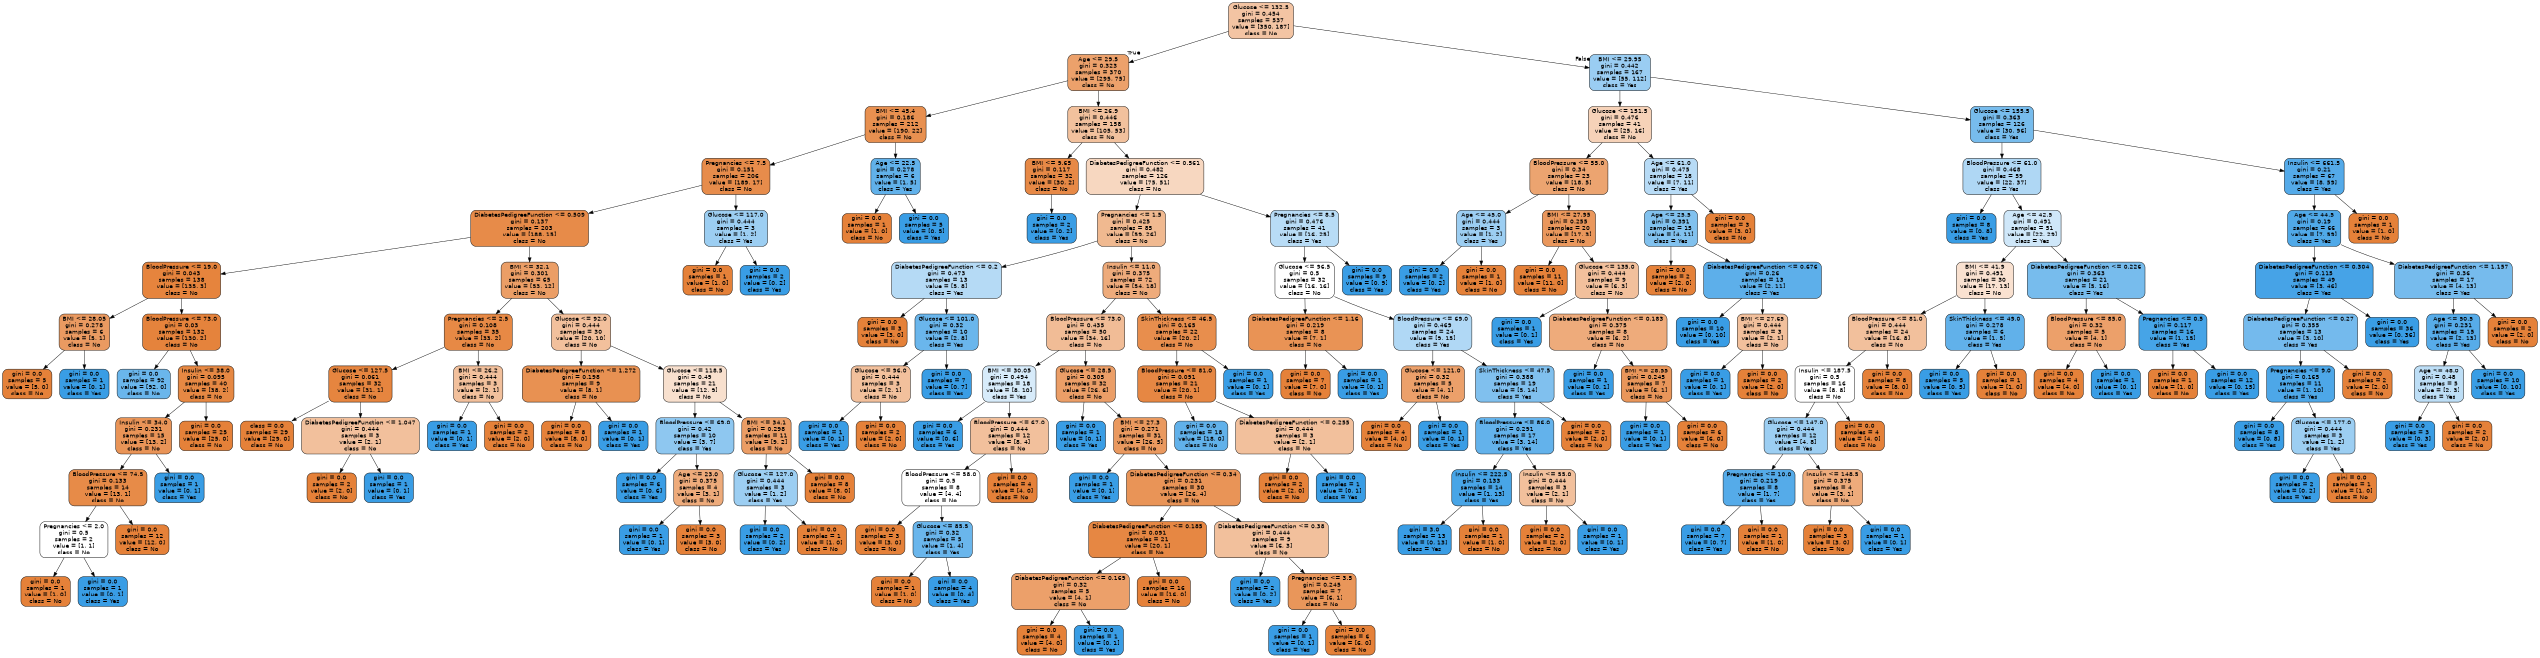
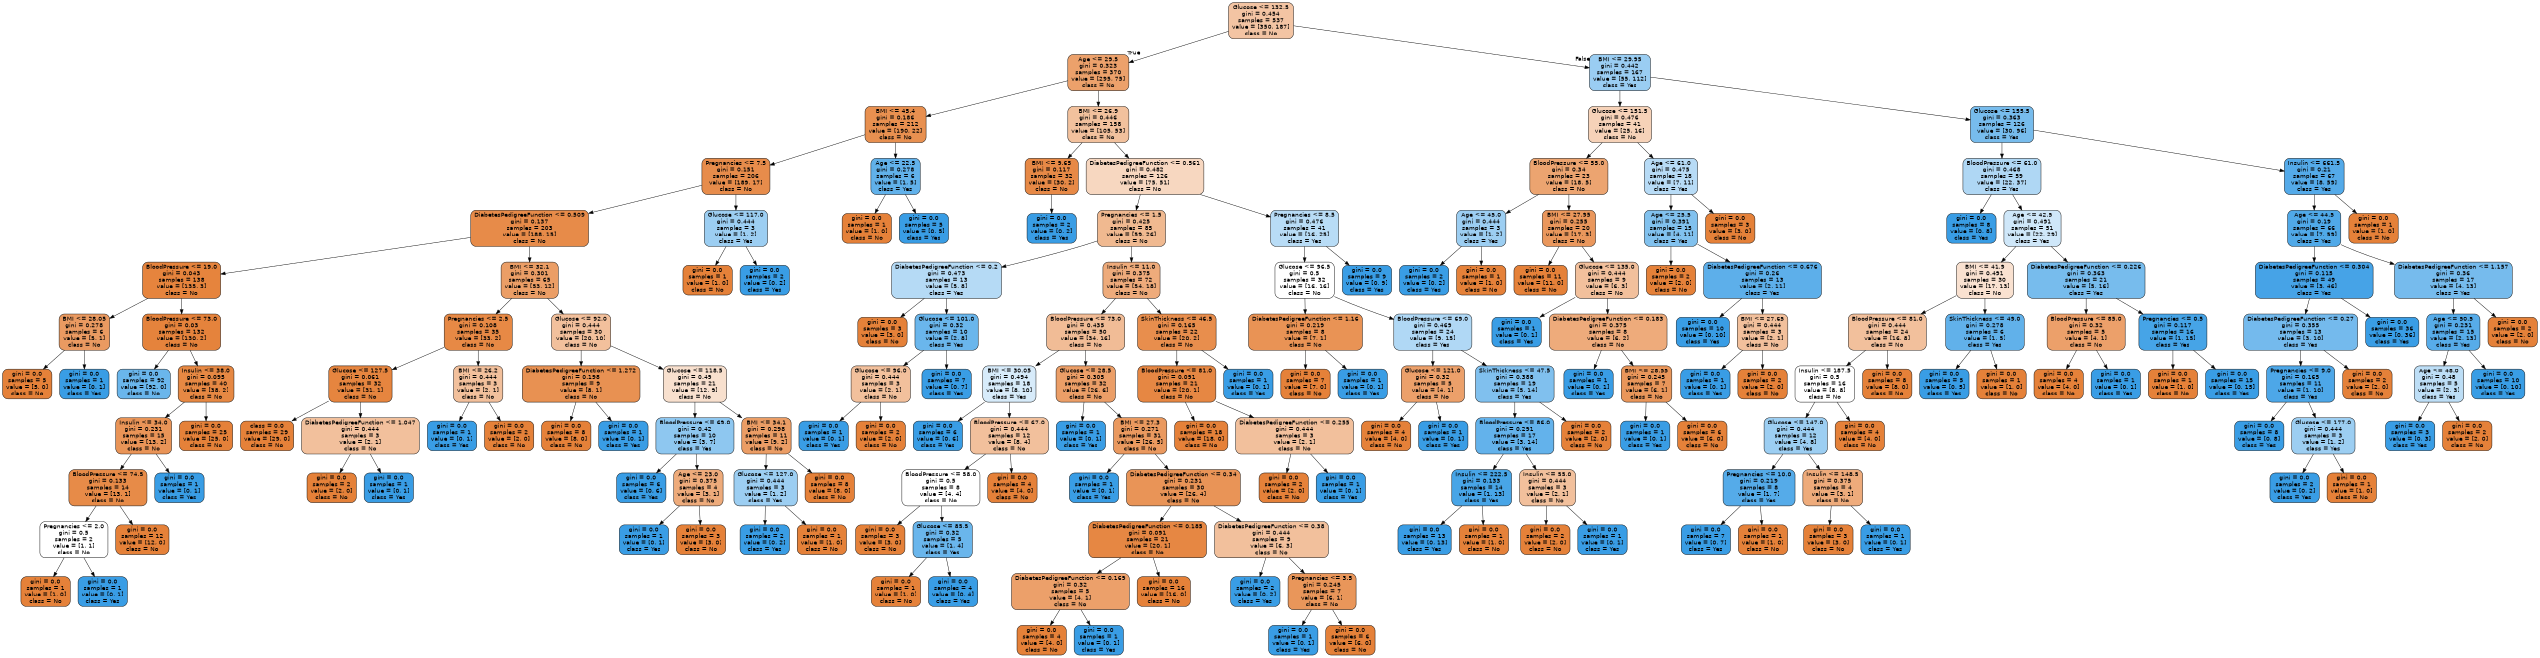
node "gini = 0.0 samples = 12 value = [0, 15] class = Yes": label "gini = 0.0 samples = 12 value = [0, 15] class = Yes" -> "gini = 0.0 samples = 15 value = [0, 15] class = Yes"
node "gini = 0.0 samples = 18 value = [18, 0] class = No": fillcolor #61b1ea -> #e58139
node "gini = 3.0 samples = 13 value = [0, 13] class = Yes": label "gini = 3.0 samples = 13 value = [0, 13] class = Yes" -> "gini = 0.0 samples = 13 value = [0, 13] class = Yes"
